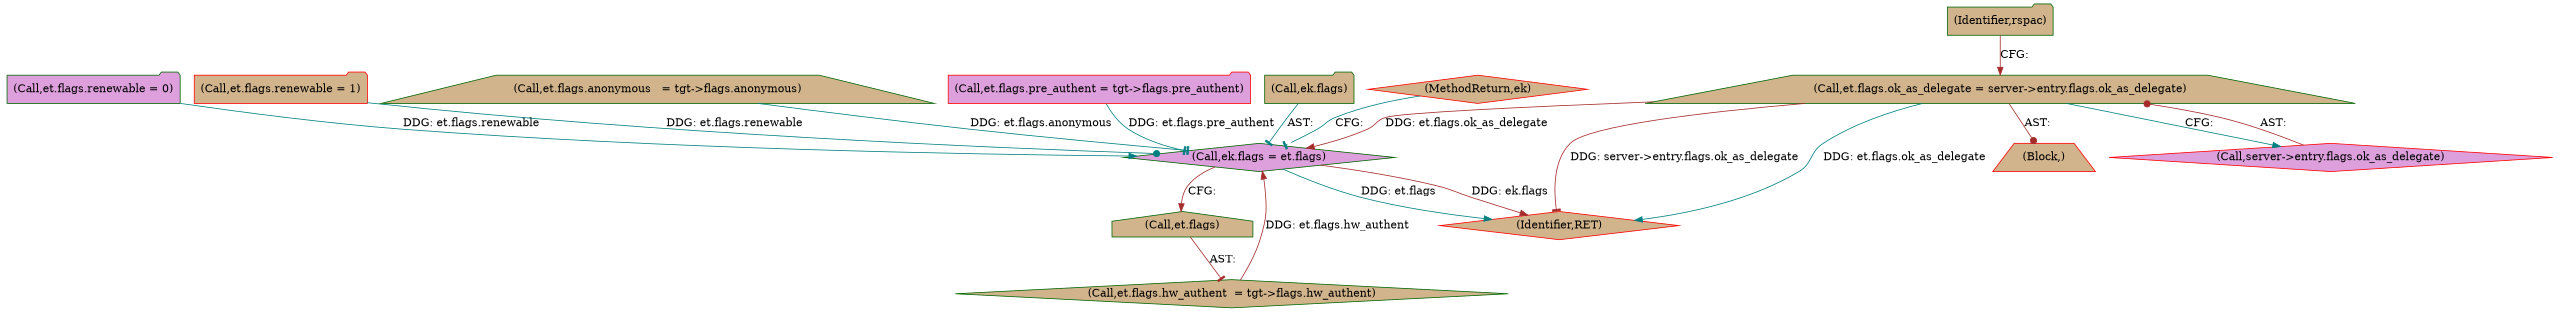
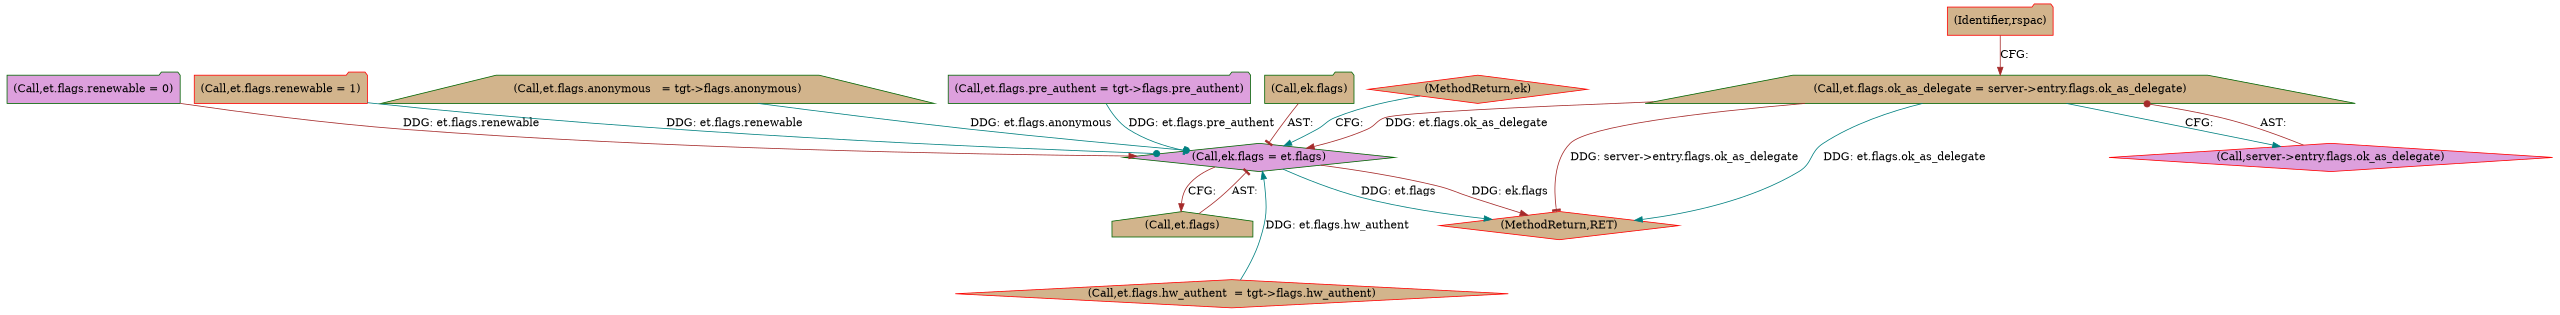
node "(Identifier,rspac)": color darkgreen -> red
node "(Call,et.flags.pre_authent = tgt->flags.pre_authent)": color red -> darkgreen
edge "(MethodReturn,ek)" -> "(Call,ek.flags = et.flags)": arrowhead tee -> normal
edge "(Call,ek.flags)" -> "(Call,ek.flags = et.flags)": color teal -> brown
edge "(Call,et.flags.anonymous   = tgt->flags.anonymous)" -> "(Call,ek.flags = et.flags)": arrowhead tee -> dot
edge "(Call,et.flags.renewable = 0)" -> "(Call,ek.flags = et.flags)": color teal -> brown
node "(Block,)": removed
node "(Identifier,RET)": label "(Identifier,RET)" -> "(MethodReturn,RET)"
edge "(Call,et.flags.hw_authent  = tgt->flags.hw_authent)" -> "(Call,ek.flags = et.flags)": color brown -> teal
edge "(Call,et.flags)" -> "(Call,et.flags.hw_authent  = tgt->flags.hw_authent)": now "(Call,et.flags)" -> "(Call,ek.flags = et.flags)"
node "(Call,et.flags.hw_authent  = tgt->flags.hw_authent)": color darkgreen -> red
